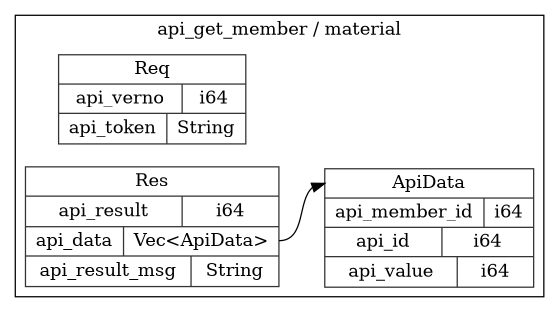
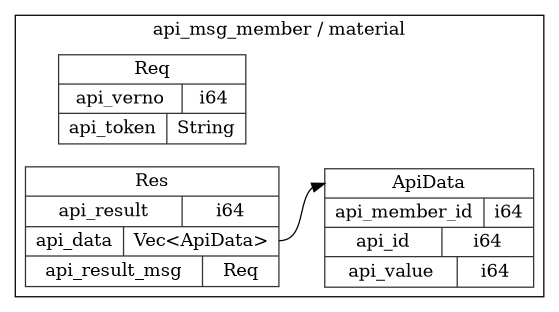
cluster "api_get_member / material": label "api_get_member / material" -> "api_msg_member / material"
node "Res": text "String" -> "Req"
